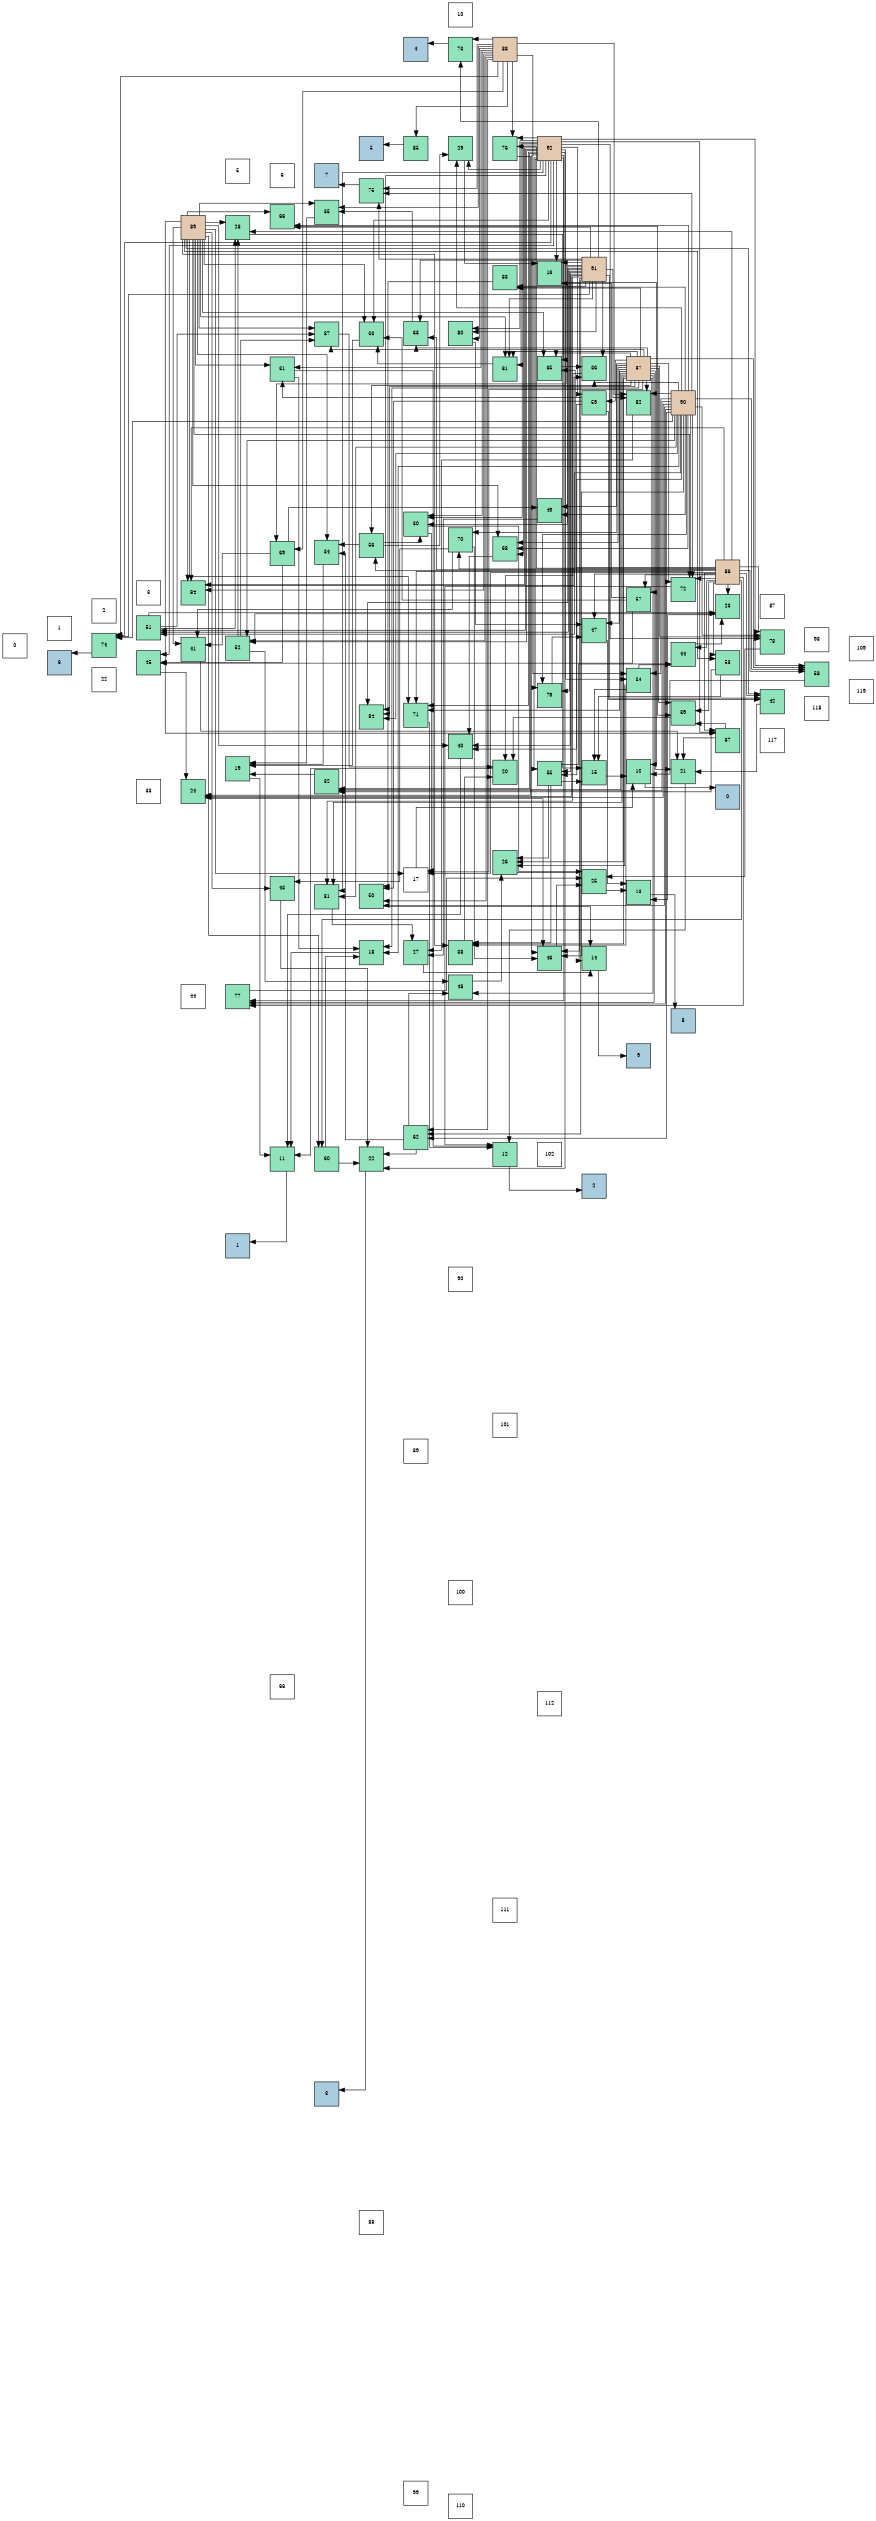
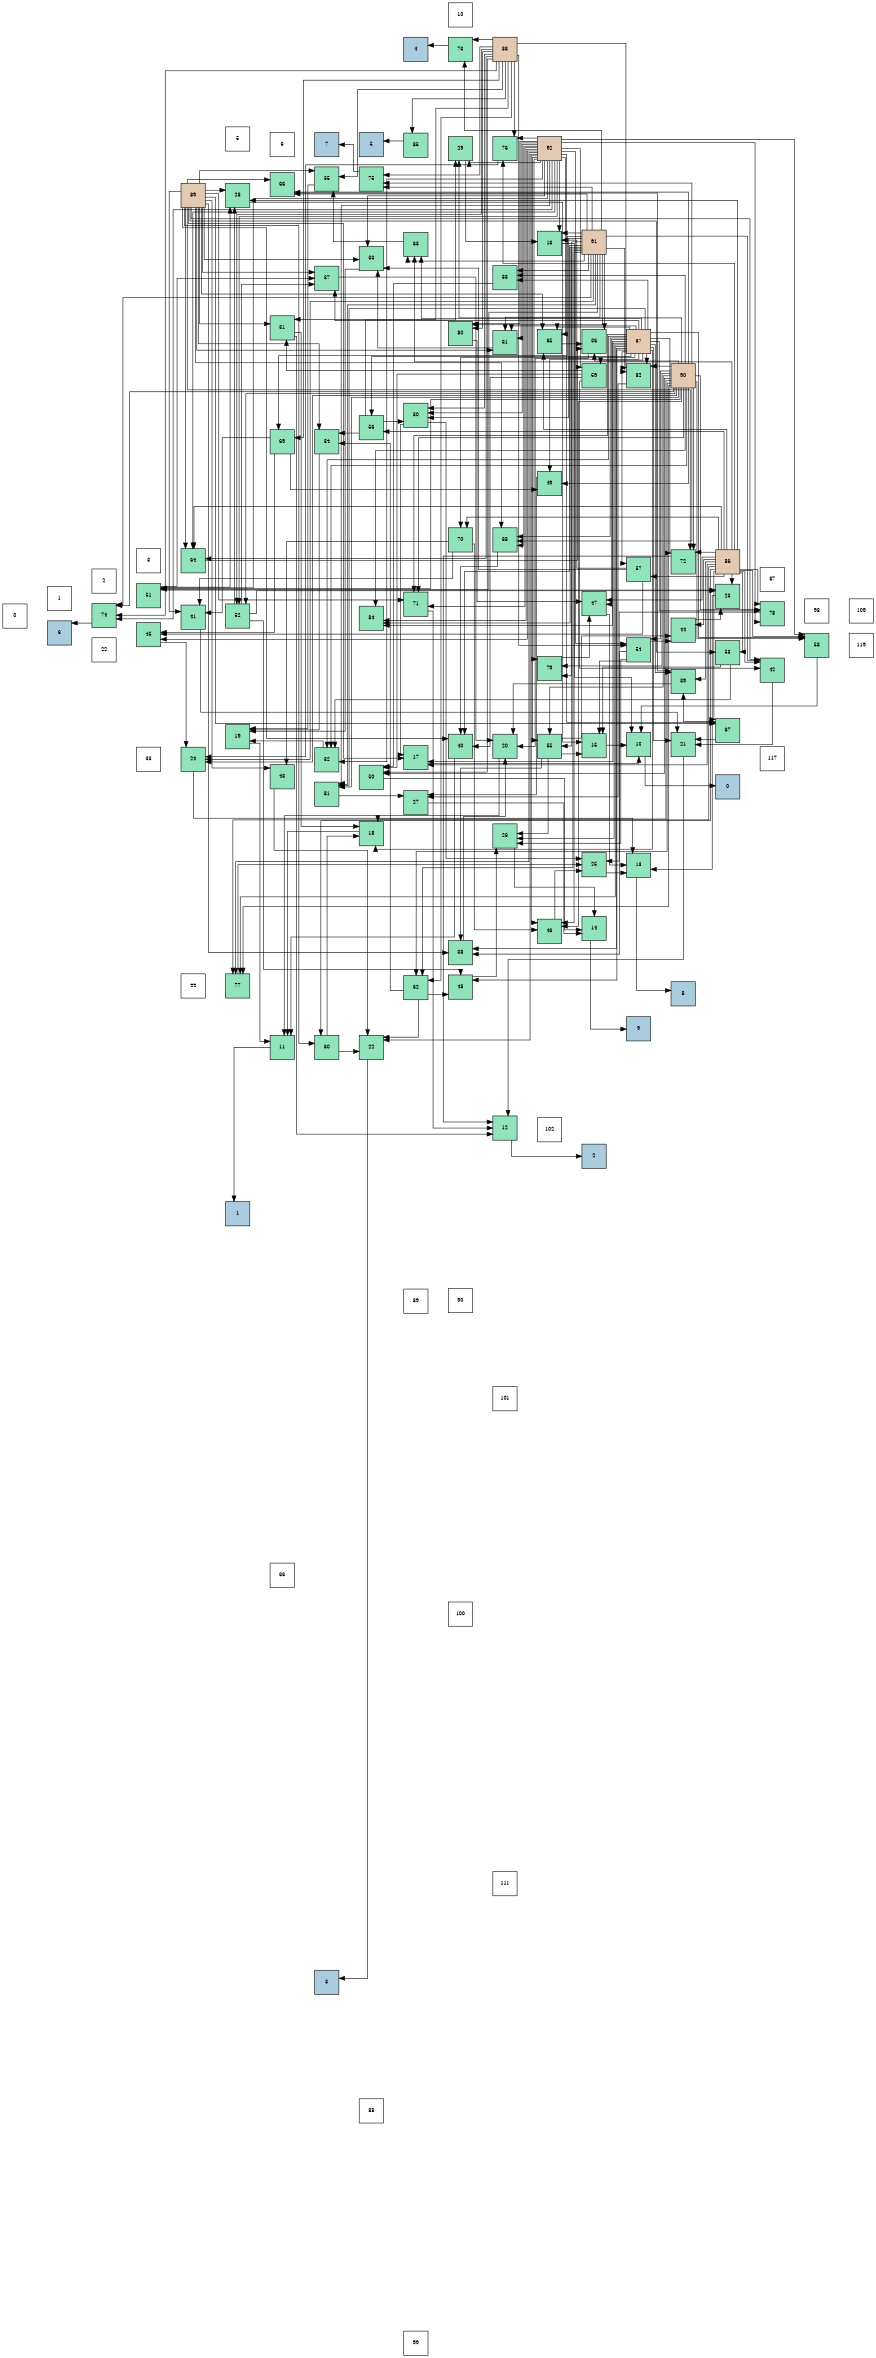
node "118": removed
edge "24" -> "46": now "24" -> "13"
node "17": fillcolor #ffffff -> #91e3bb
node "112": removed
node "110": removed
